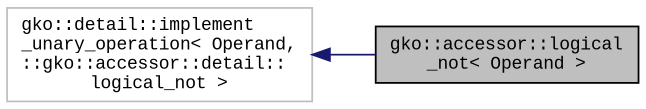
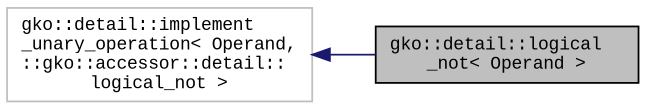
node "gko::accessor::logical _not< Operand >": label "gko::accessor::logical _not< Operand >" -> "gko::detail::logical _not< Operand >"
